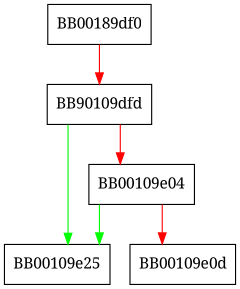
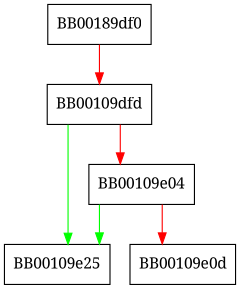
node "BB90109dfd": label "BB90109dfd" -> "BB00109dfd"
